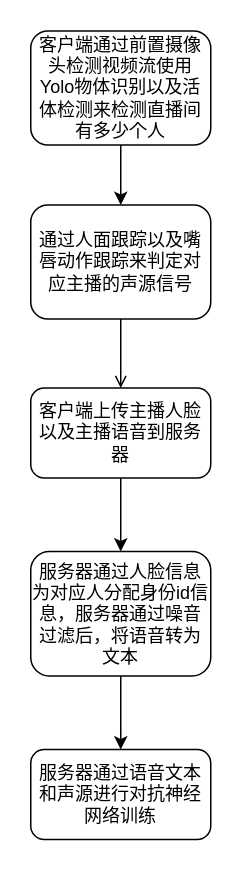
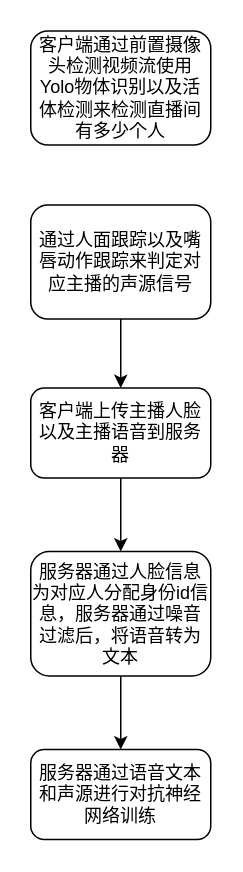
edge "客户端通过前置摄像头检测视频流使用Yolo物体识别以及活体检测来检测直播间有多少个人" -> "通过人面跟踪以及嘴唇动作跟踪来判定对应主播的声源信号": removed
edge "通过人面跟踪以及嘴唇动作跟踪来判定对应主播的声源信号" -> "客户端上传主播人脸以及主播语音到服务器": arrowhead open -> classic
